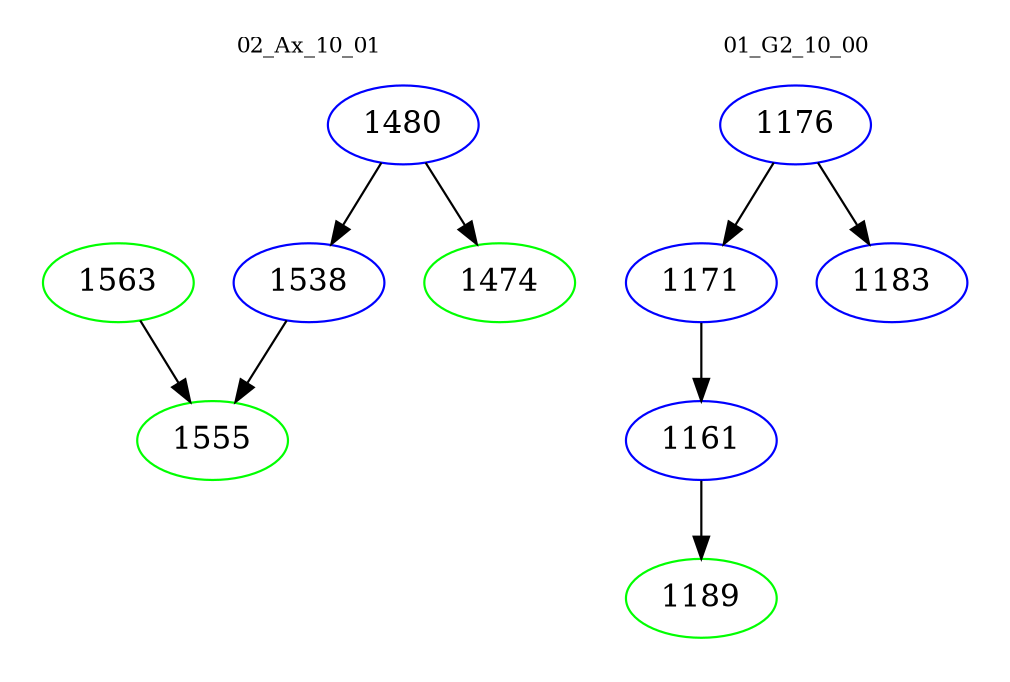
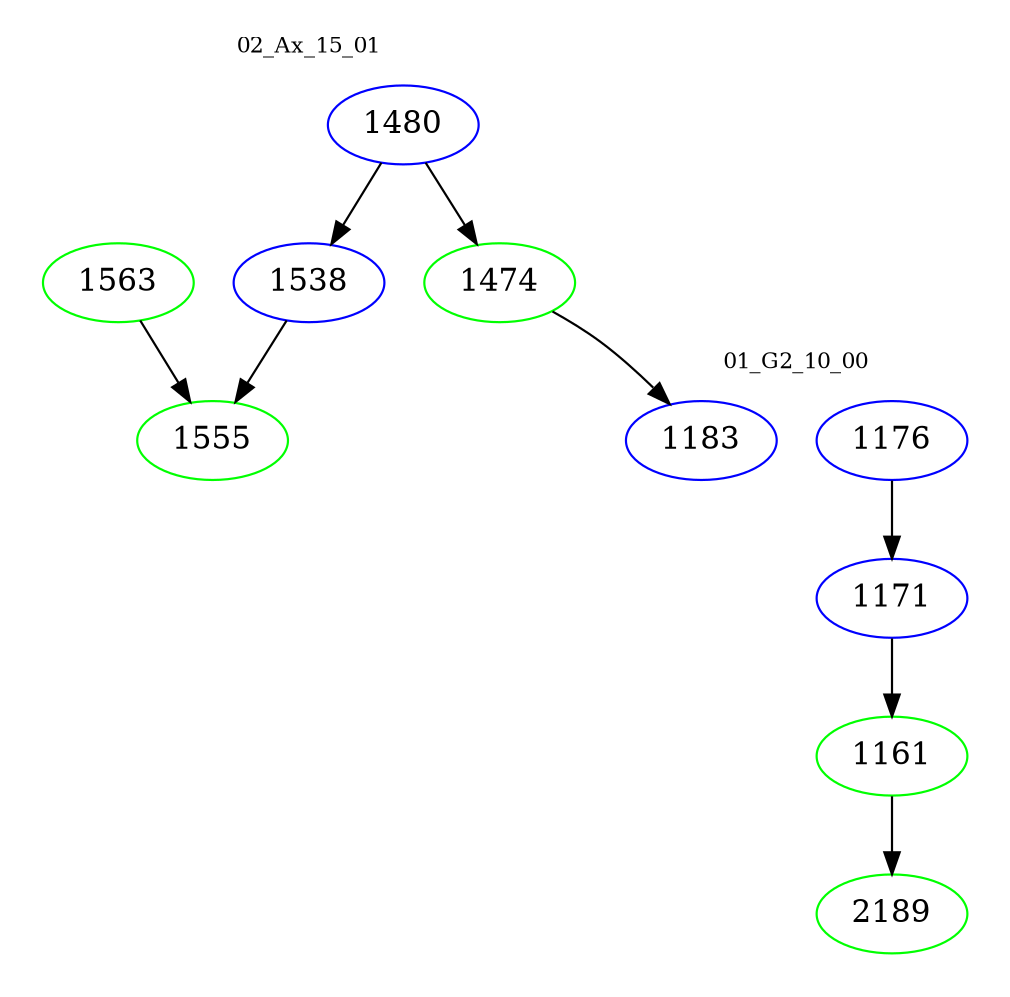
cluster "02_Ax_10_01": label "02_Ax_10_01" -> "02_Ax_15_01"
edge "1176" -> "1183": now "1474" -> "1183"
node "1161": color blue -> green
node "1189": label "1189" -> "2189"
